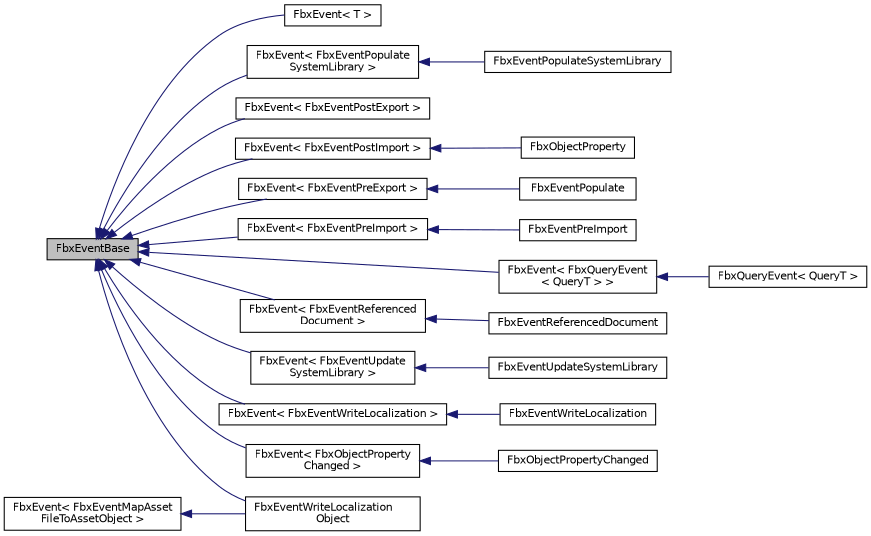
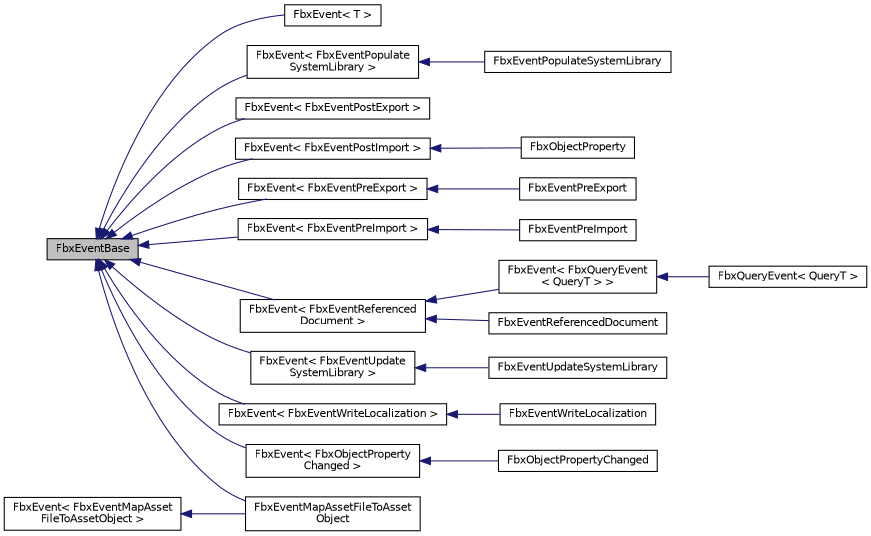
node "FbxEventPopulate": label "FbxEventPopulate" -> "FbxEventPreExport"
edge "FbxEvent< FbxQueryEvent < QueryT > >" -> "FbxEventBase": now "FbxEvent< FbxQueryEvent < QueryT > >" -> "FbxEvent< FbxEventReferenced Document >"
node "FbxEventWriteLocalization Object": label "FbxEventWriteLocalization Object" -> "FbxEventMapAssetFileToAsset Object"
